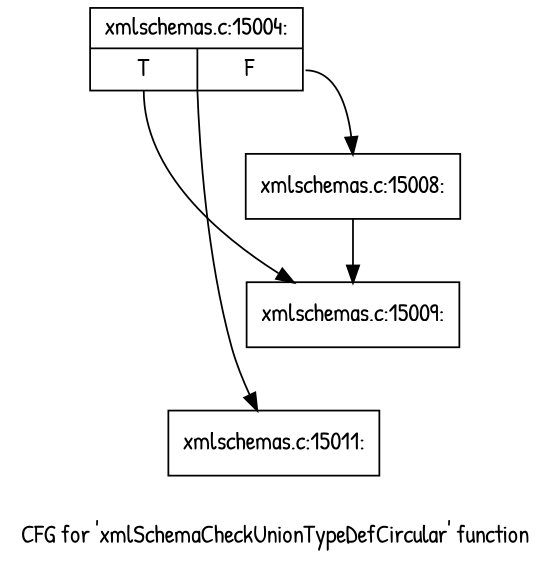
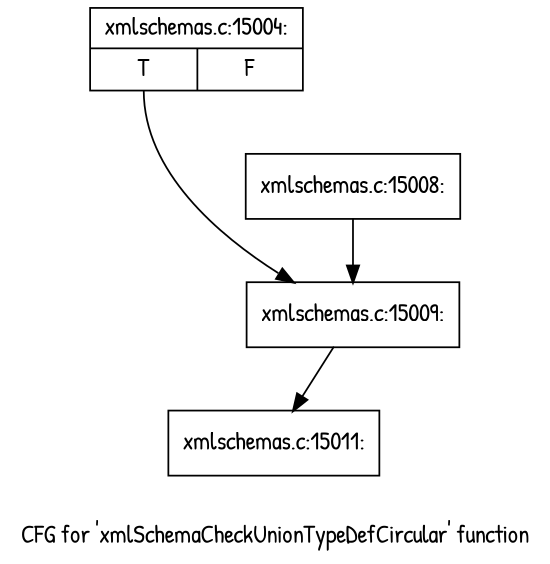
edge "xmlschemas.c:15004:" -> "xmlschemas.c:15008:": removed
edge "xmlschemas.c:15004:" -> "xmlschemas.c:15011:": now "xmlschemas.c:15009:" -> "xmlschemas.c:15011:"
